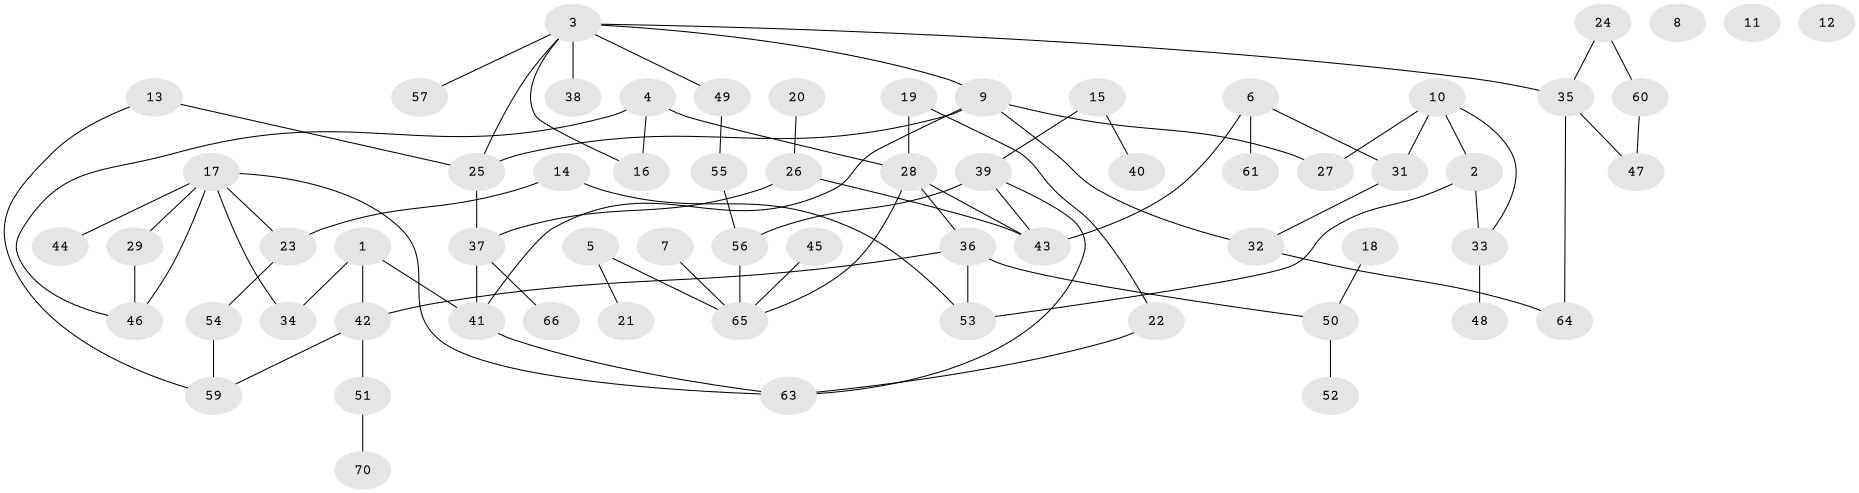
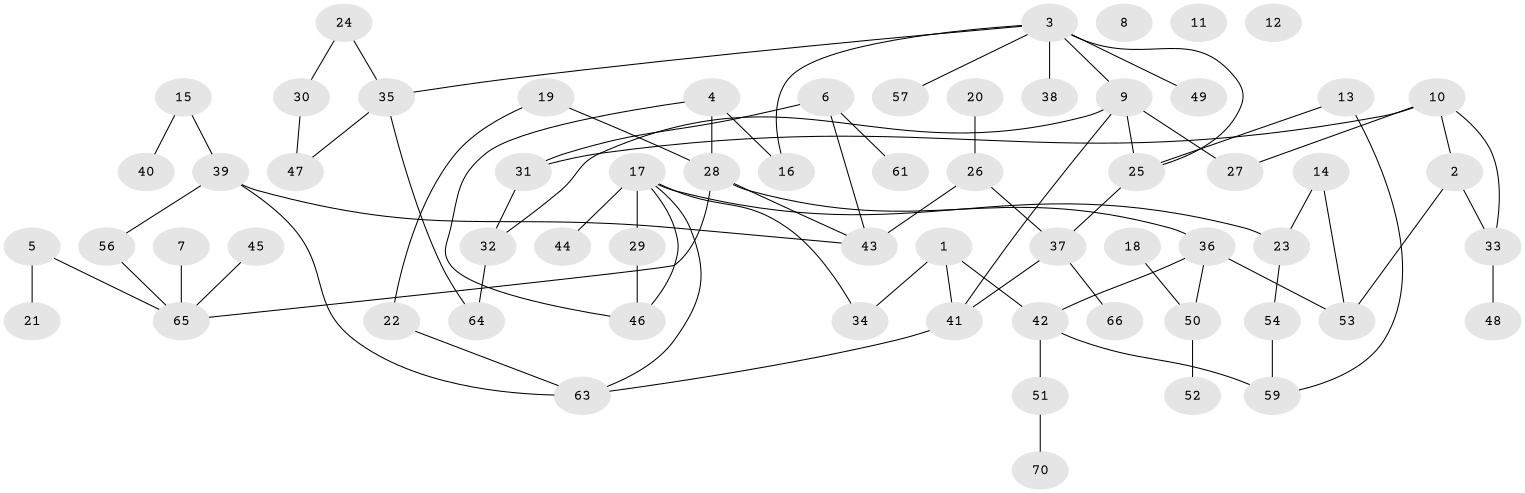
node "60": label "60" -> "30"
node "55": removed
